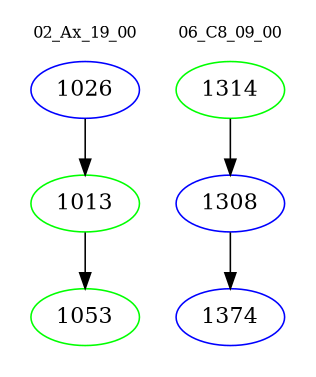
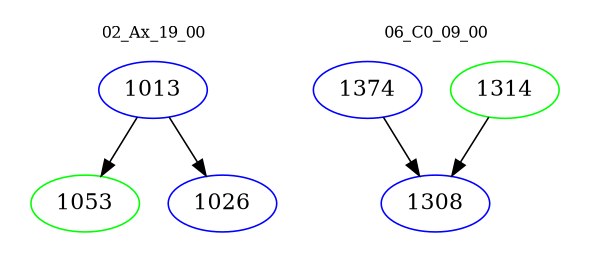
cluster "06_C8_09_00": label "06_C8_09_00" -> "06_C0_09_00"
edge "1026" -> "1013": reversed
node "1013": color green -> blue
edge "1308" -> "1374": reversed
